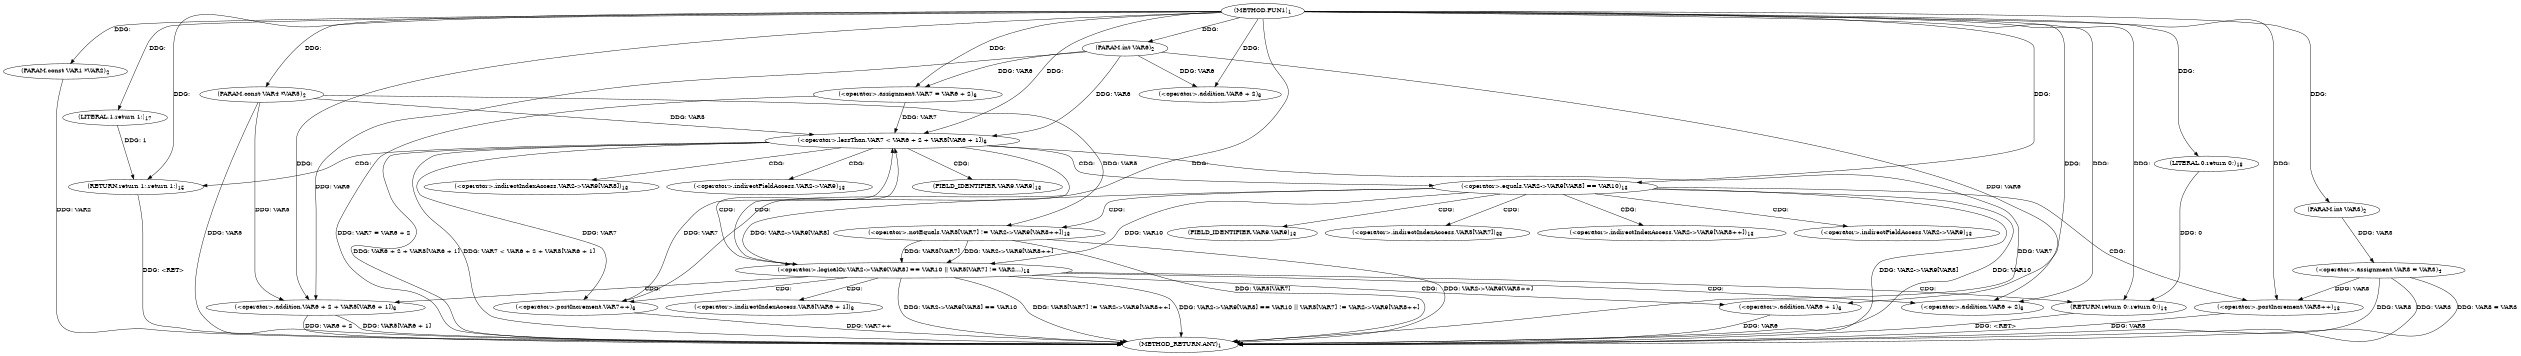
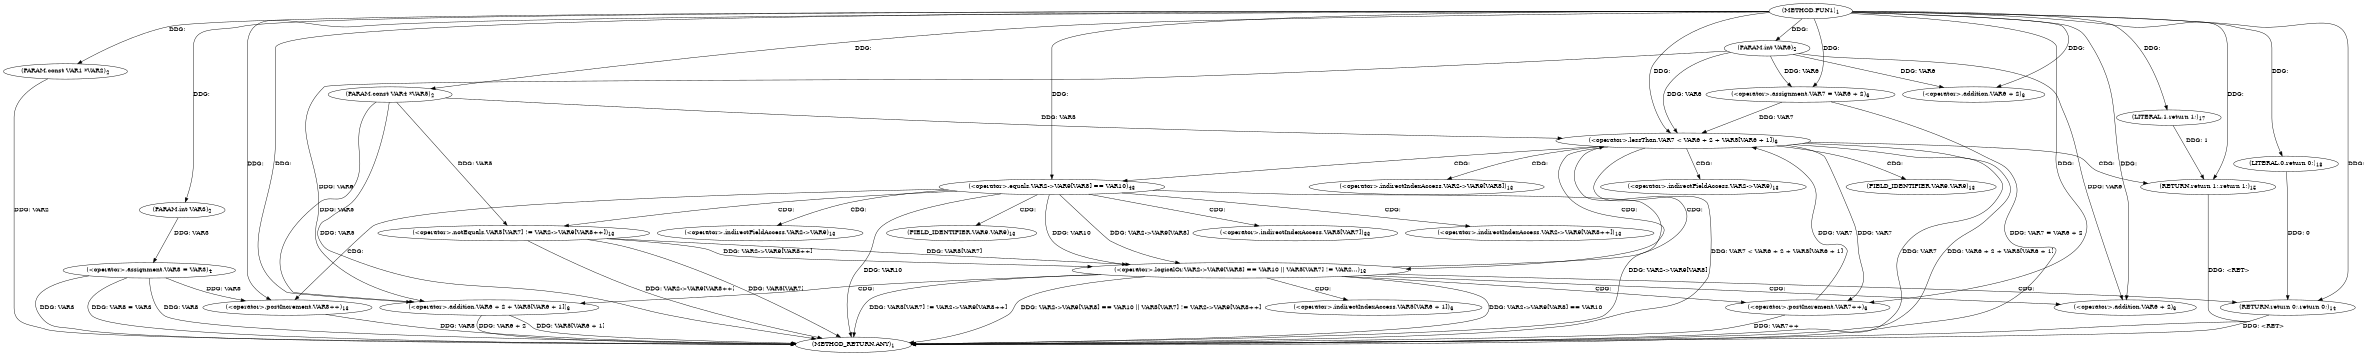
node "(<operator>.equals,VAR2->VAR9[VAR8] == VAR10)": text "13" -> "43"
node "(<operator>.addition,VAR6 + 1)": removed
